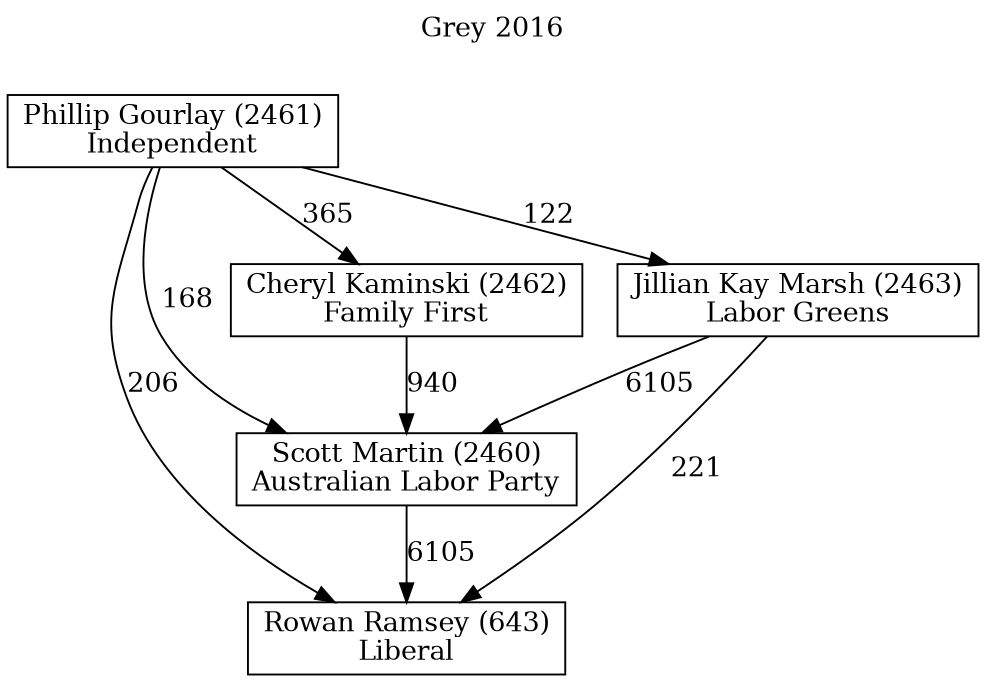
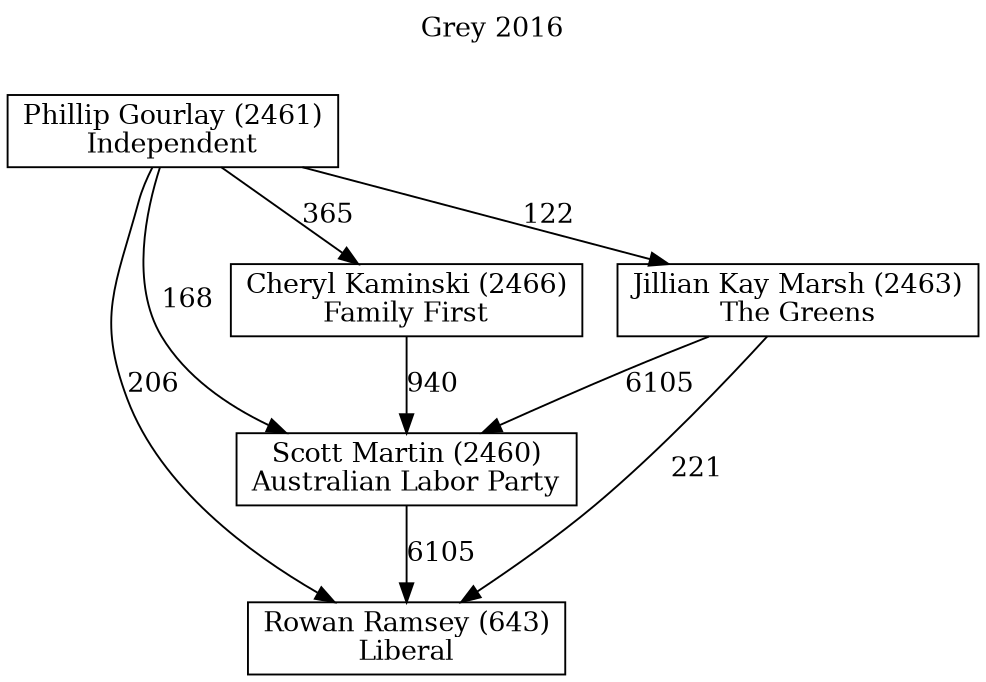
node "Cheryl Kaminski (2462) Family First": label "Cheryl Kaminski (2462) Family First" -> "Cheryl Kaminski (2466) Family First"
node "Jillian Kay Marsh (2463) Labor Greens": label "Jillian Kay Marsh (2463) Labor Greens" -> "Jillian Kay Marsh (2463) The Greens"
